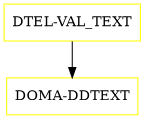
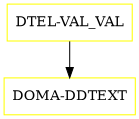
node "DTEL-VAL_TEXT": label "DTEL-VAL_TEXT" -> "DTEL-VAL_VAL"
